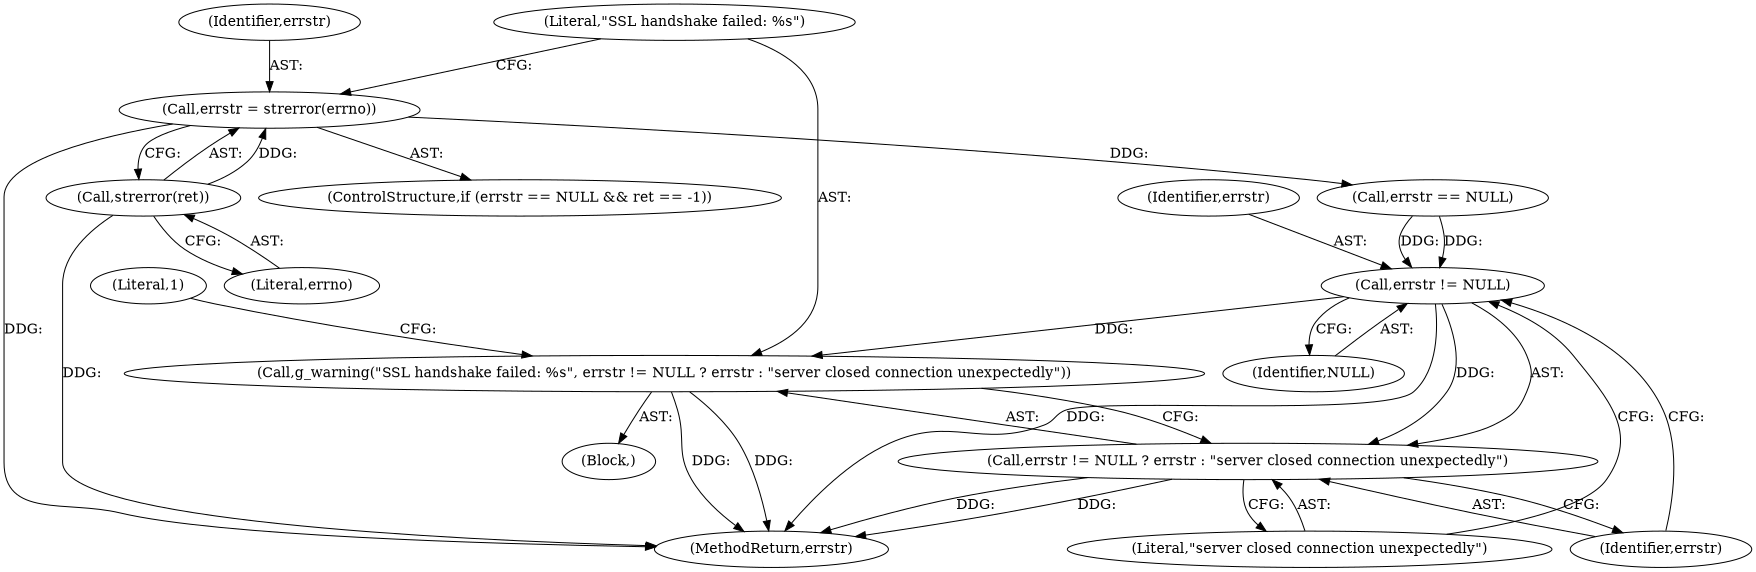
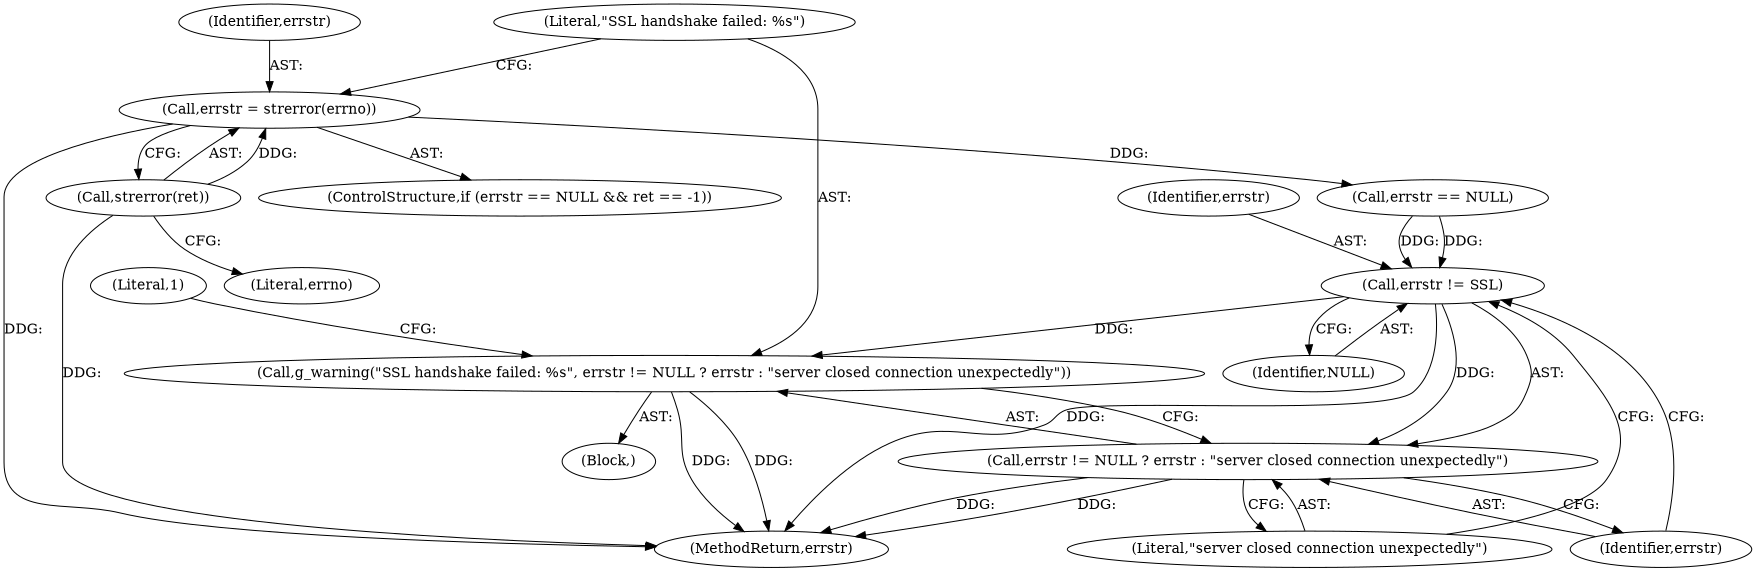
edge "(Literal,errno)" -> "(Call,strerror(ret))": removed, label "AST:"
node "(Call,errstr != NULL)": label "(Call,errstr != NULL)" -> "(Call,errstr != SSL)"
